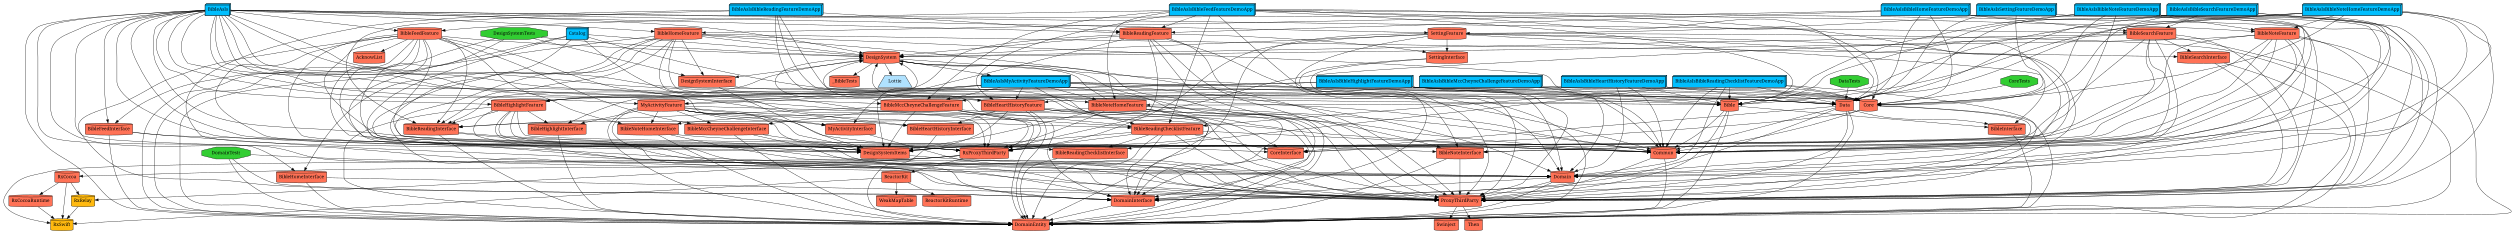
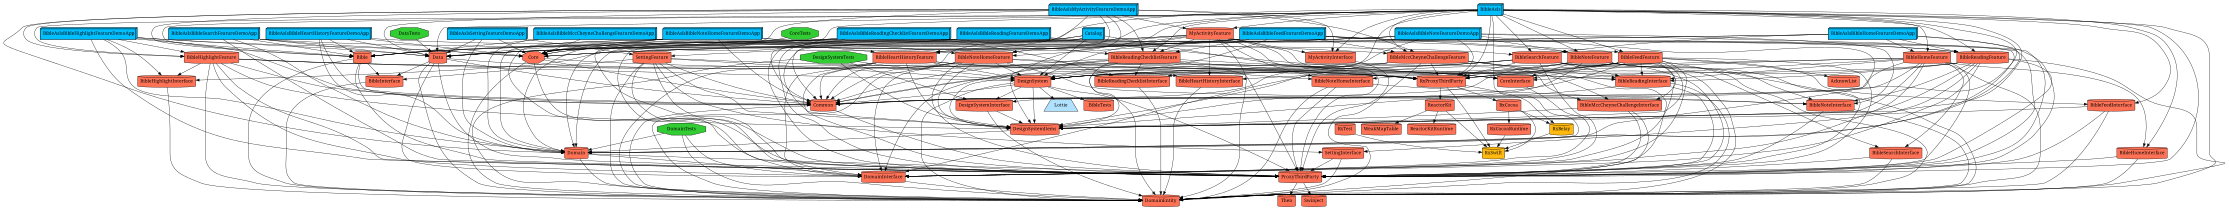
edge "DesignSystem" -> "BibleAsIsMyActivityFeatureDemoApp": now "DesignSystem" -> "DesignSystemItems"
node "Core": shape cylinder -> octagon
node "RxTest": added
